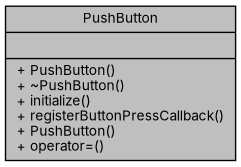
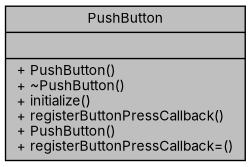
node "PushButton": text "+ operator=()" -> "+ registerButtonPressCallback=()"
